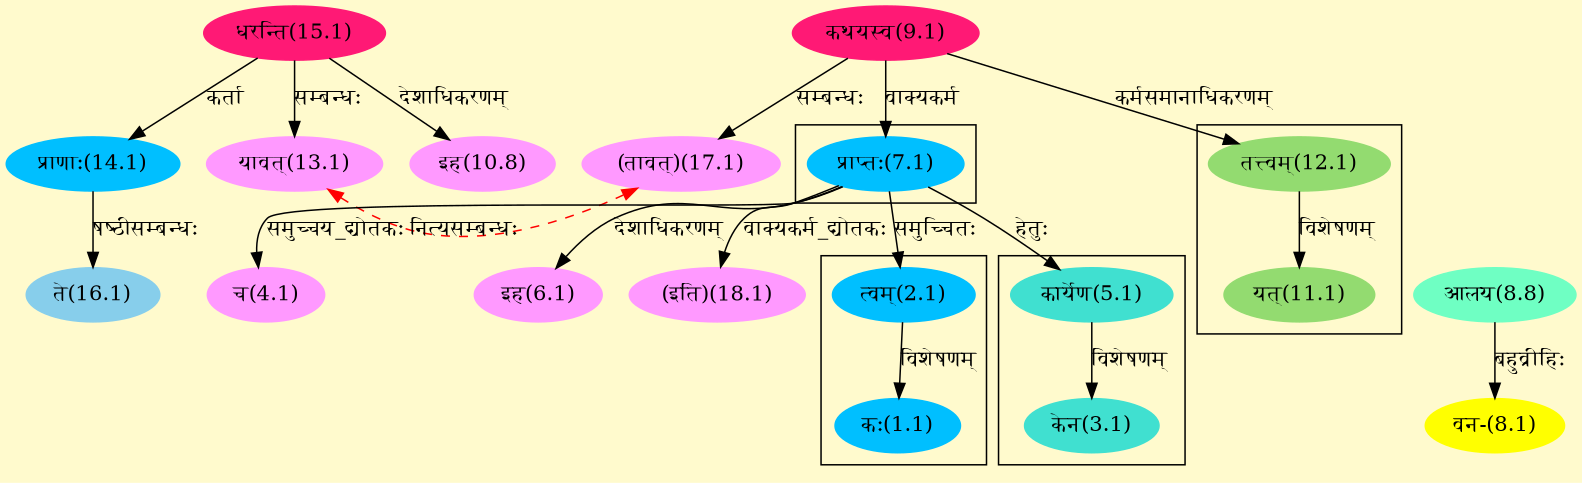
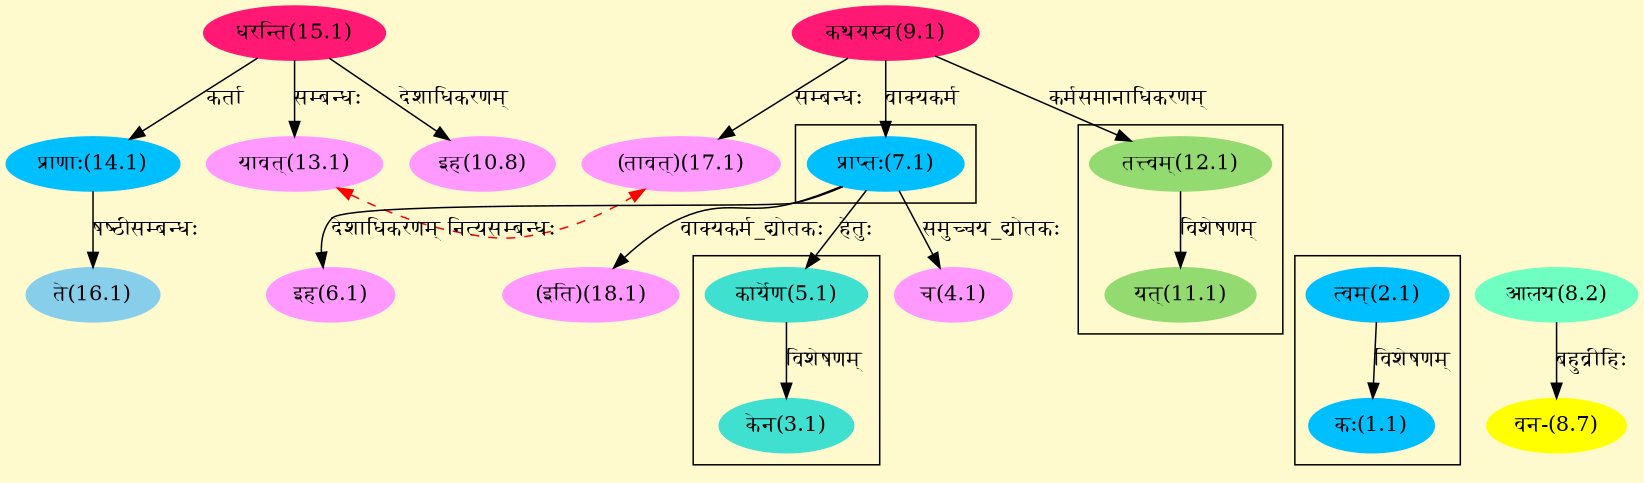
edge "प्राप्तः(7.1)" -> "त्वम्(2.1)": removed, label "समुच्चितः"
node "आलय(8.8)": label "आलय(8.8)" -> "आलय(8.2)"
node "वन-(8.1)": label "वन-(8.1)" -> "वन-(8.7)"
